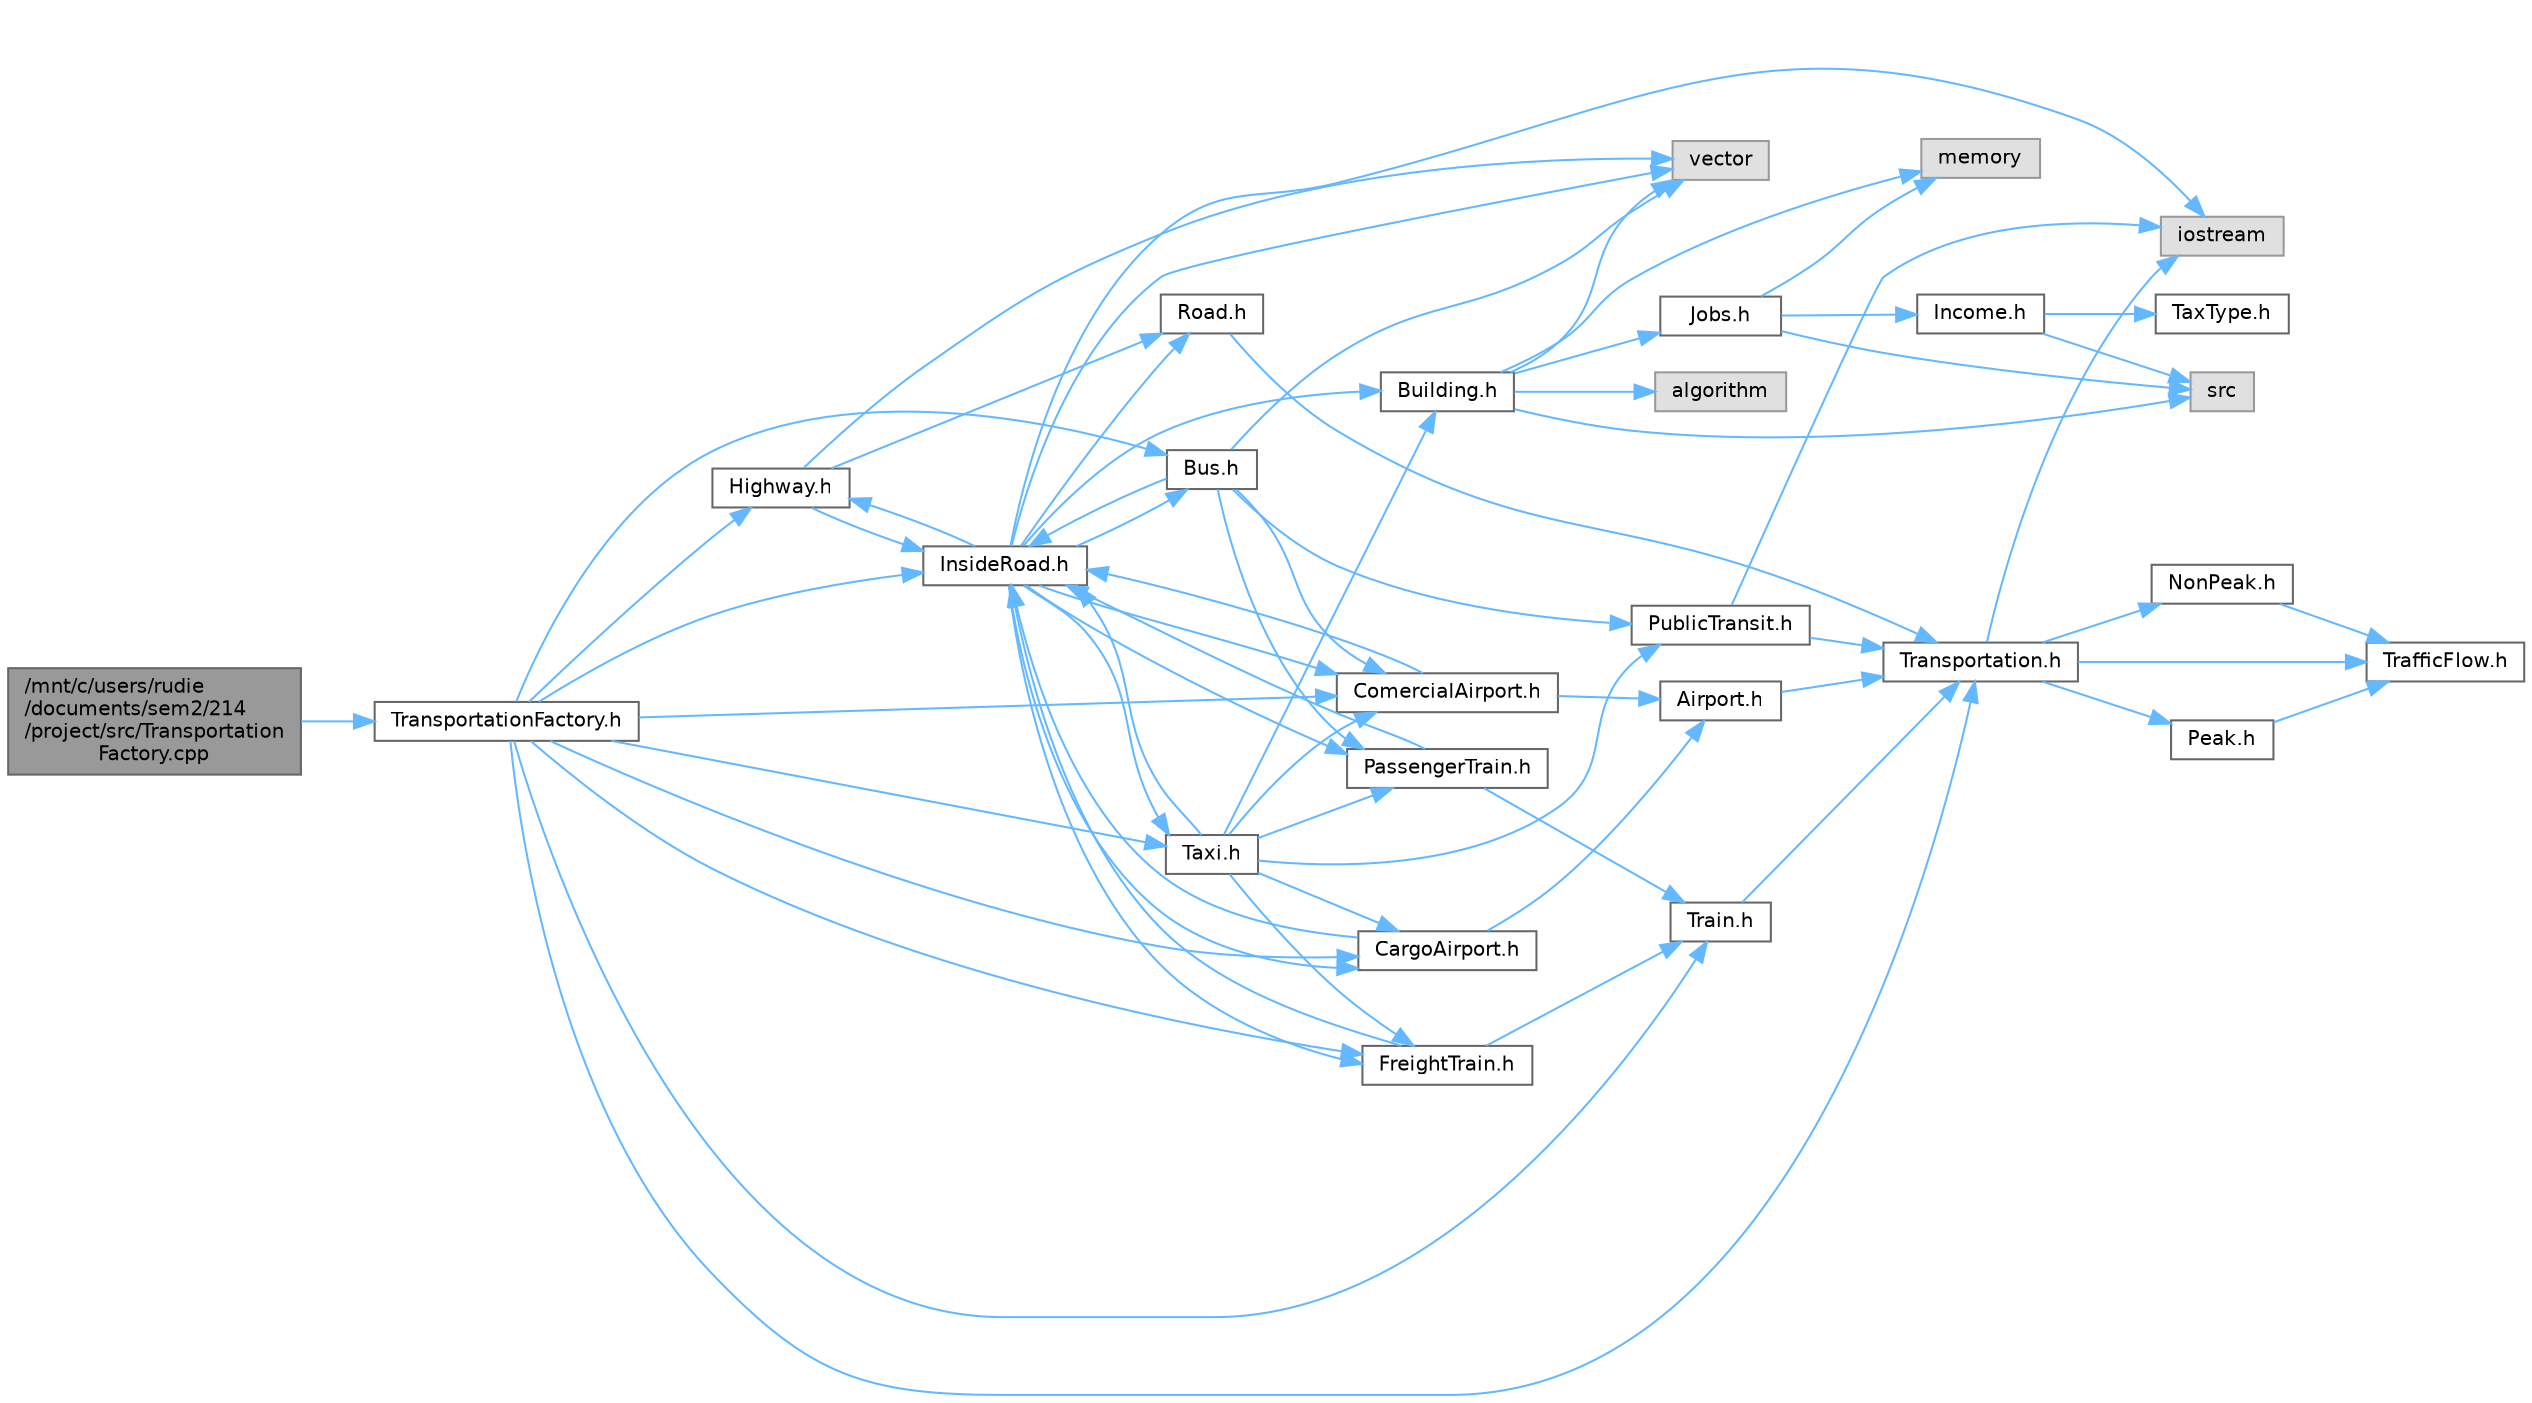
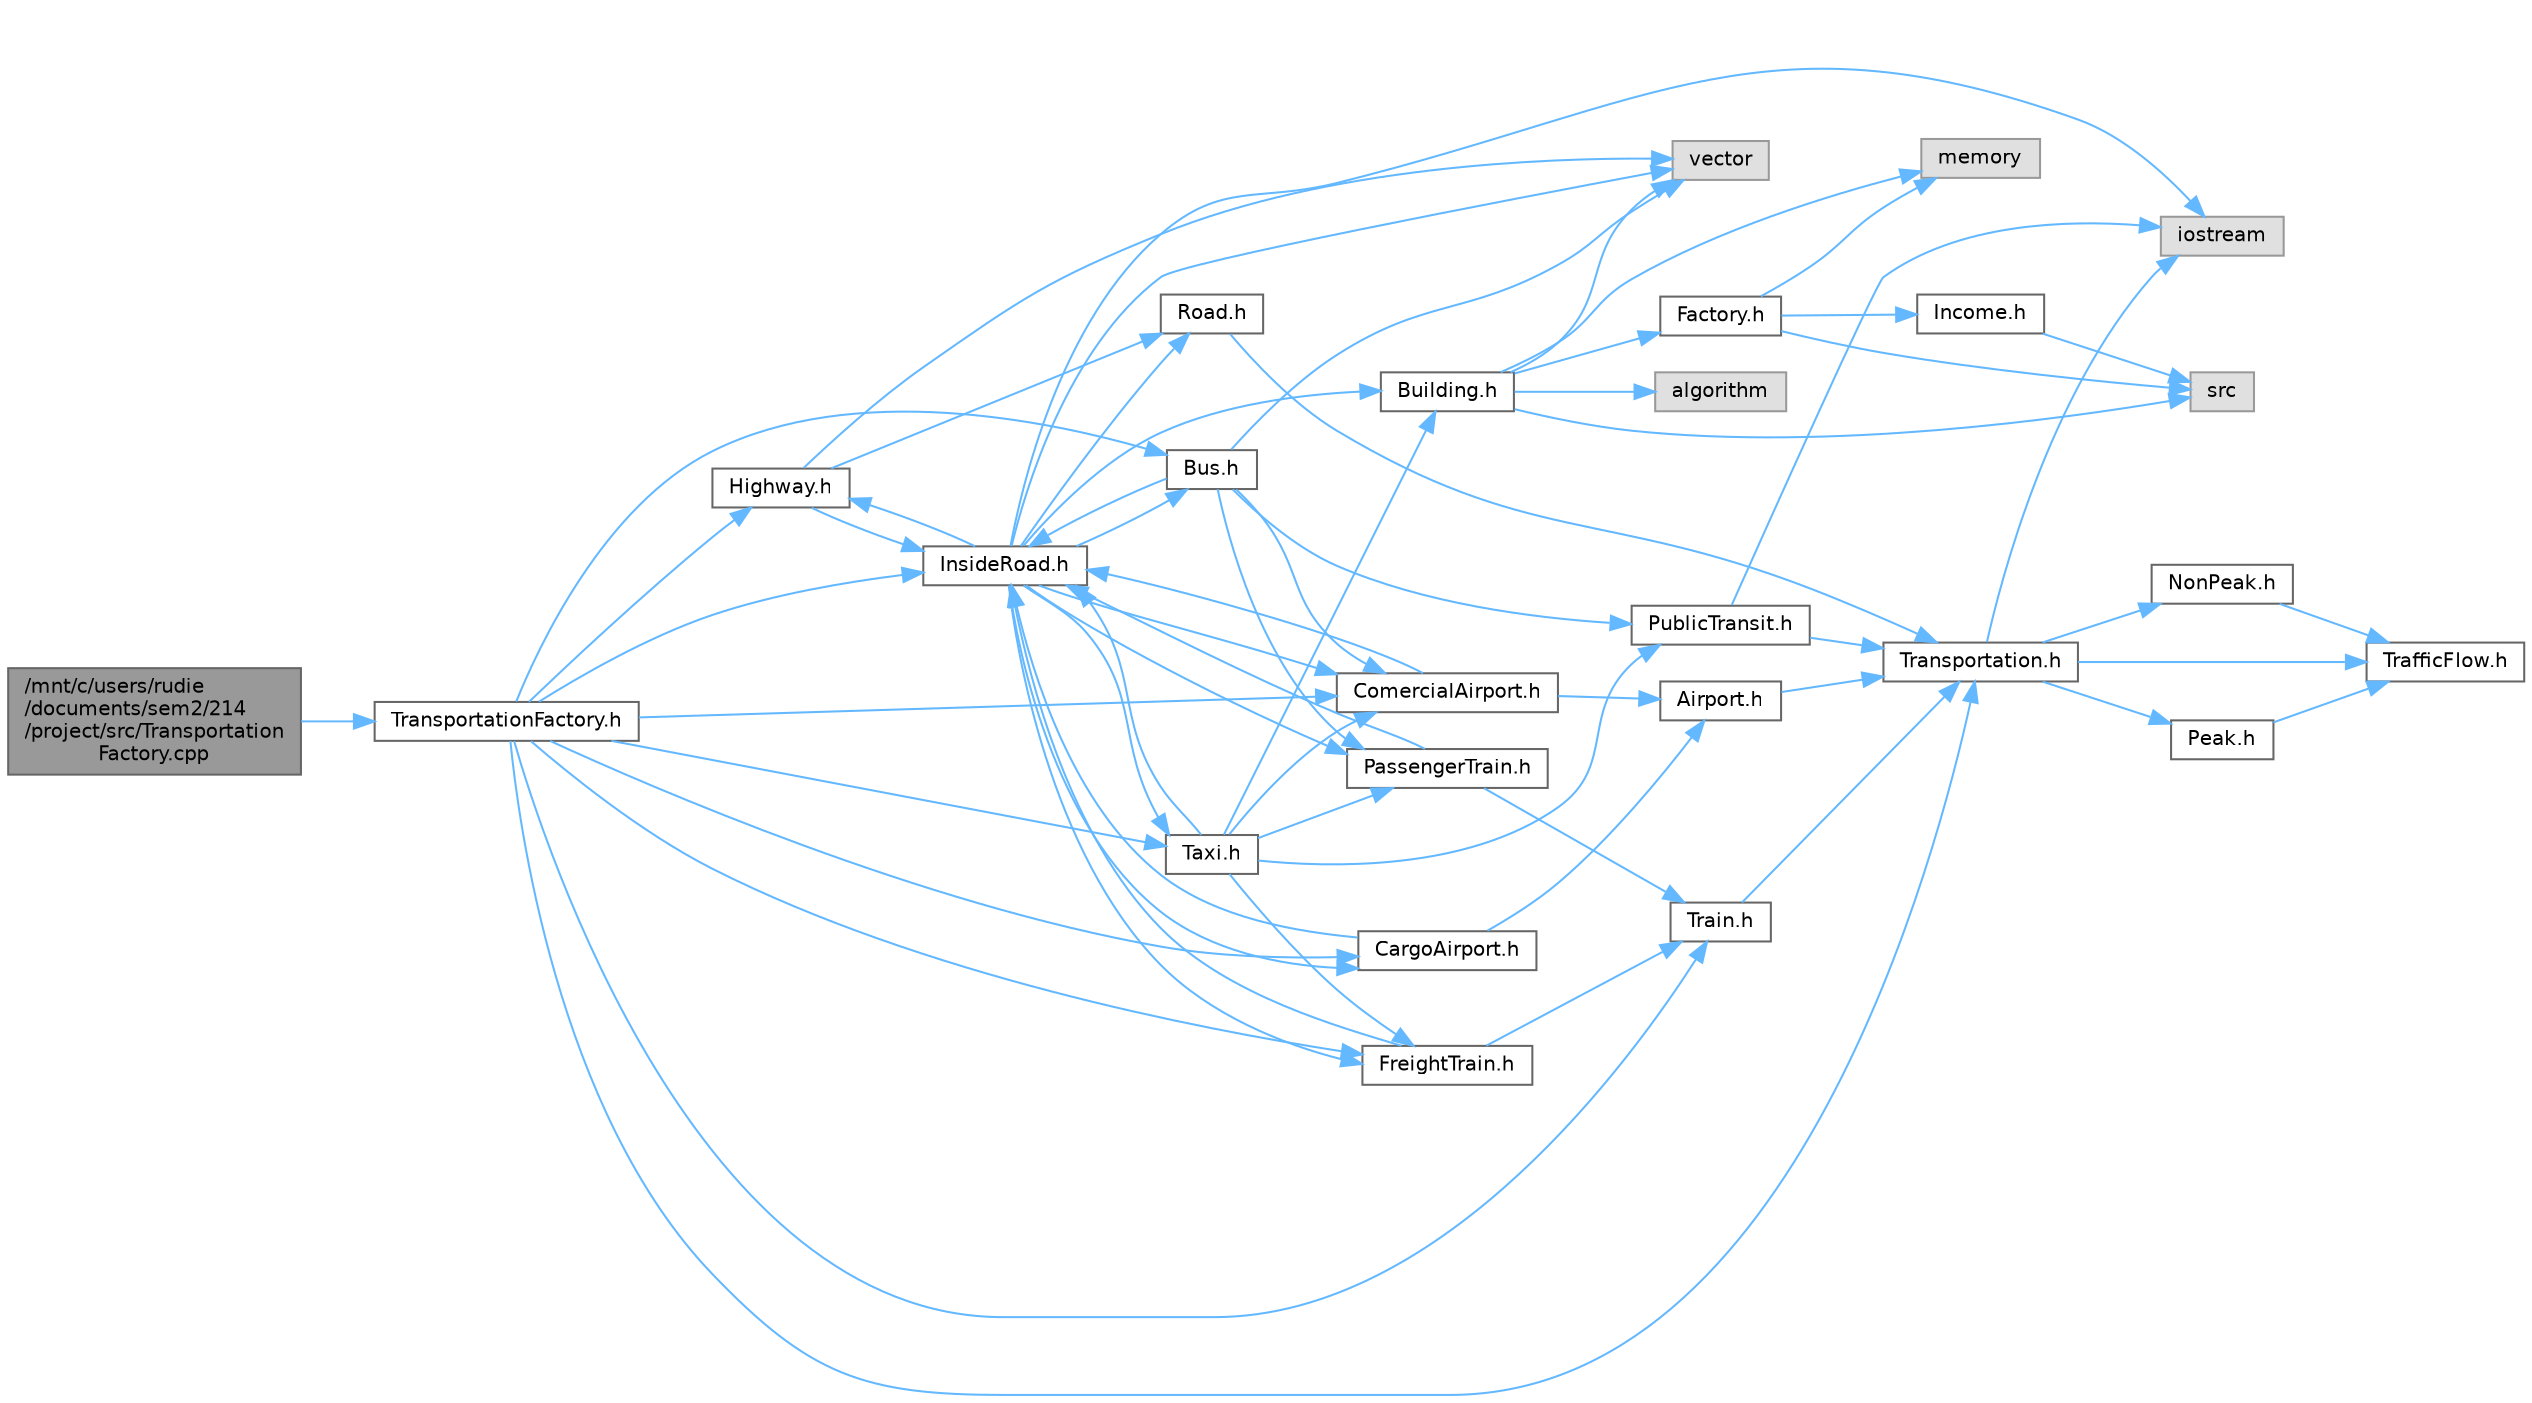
node "TaxType.h": removed
node "Jobs.h": label "Jobs.h" -> "Factory.h"
edge "Taxi.h" -> "CargoAirport.h": removed
